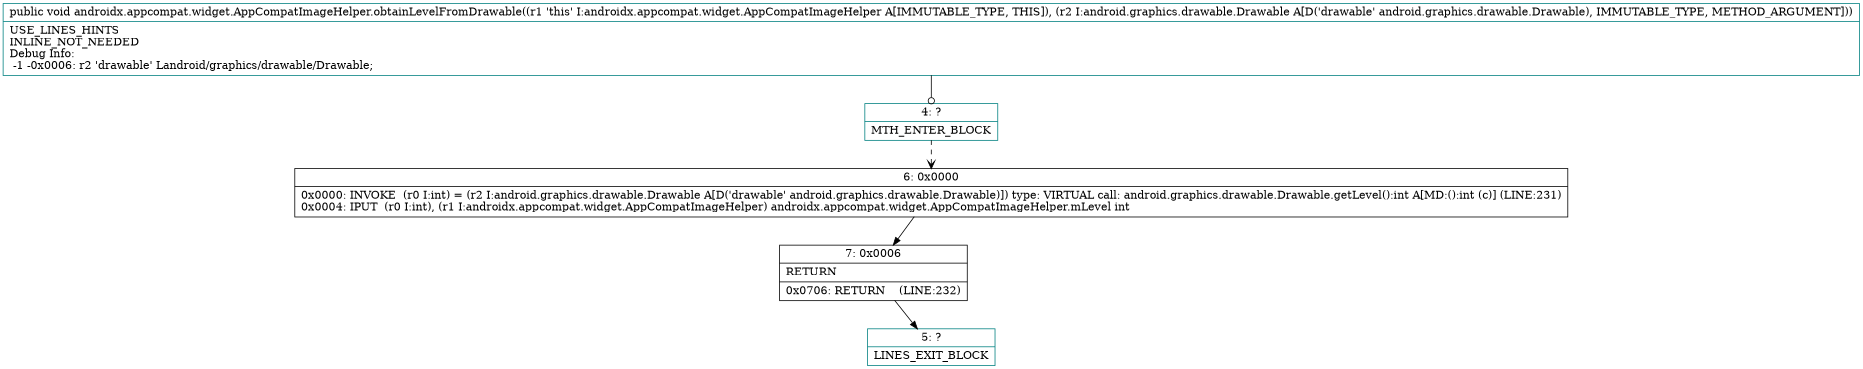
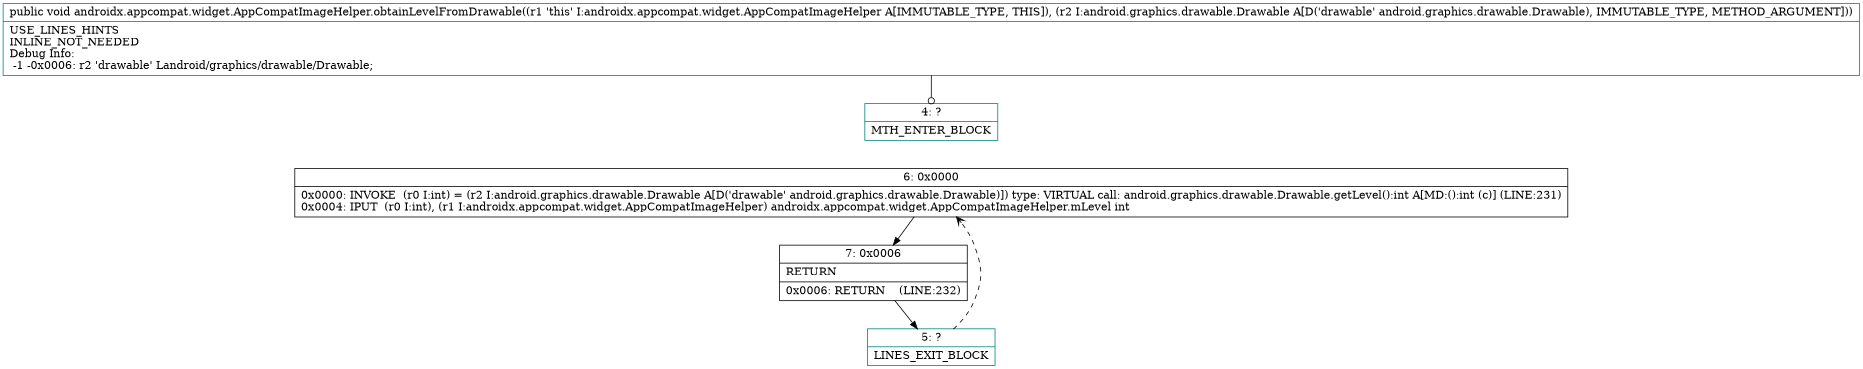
edge "4: ?" -> "6: 0x0000": now "5: ?" -> "6: 0x0000"
node "7: 0x0006": text "0x0706: RETURN    (LINE:232)" -> "0x0006: RETURN    (LINE:232)"
